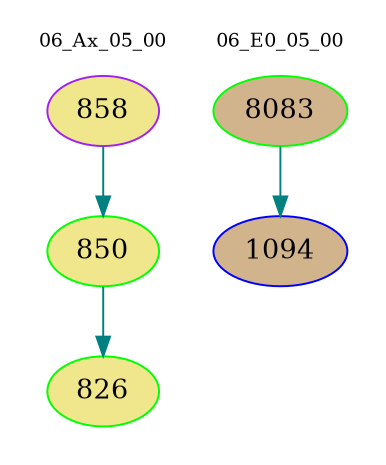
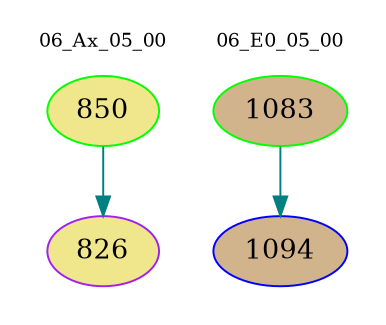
node "858": removed
node "8083": label "8083" -> "1083"
node "826": color green -> purple
